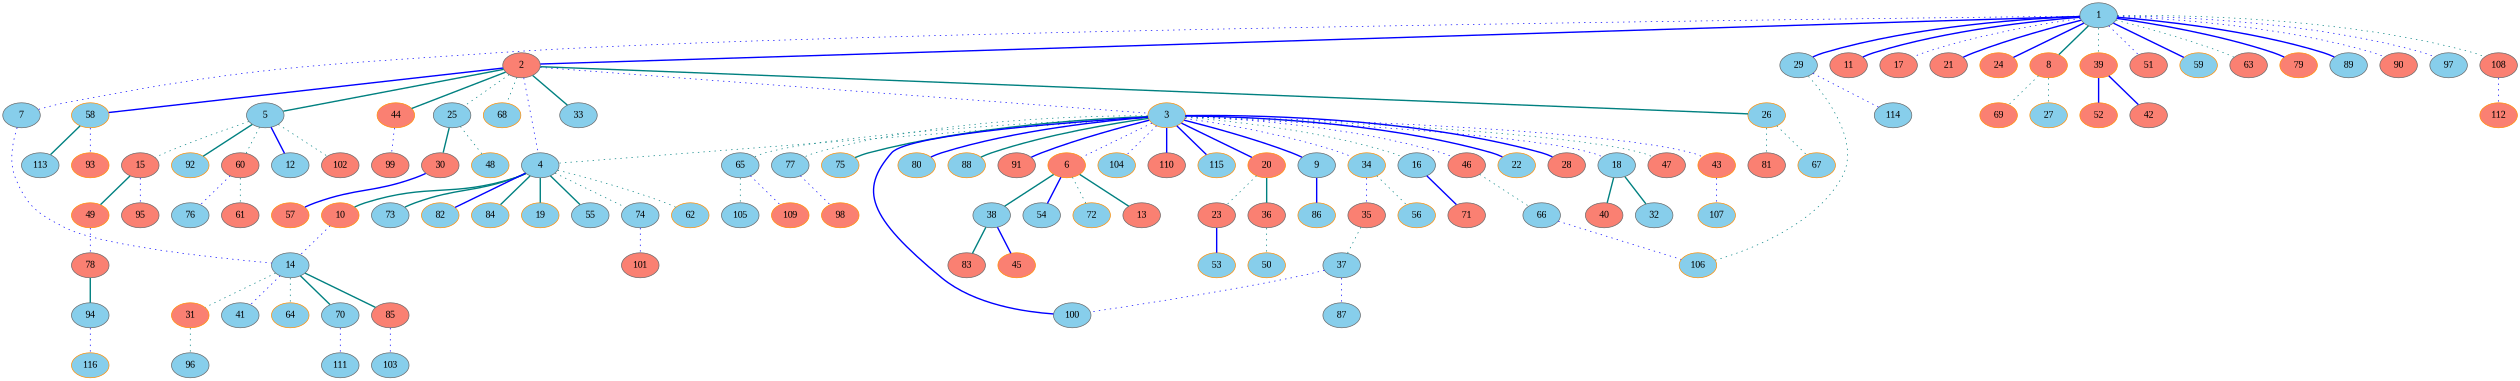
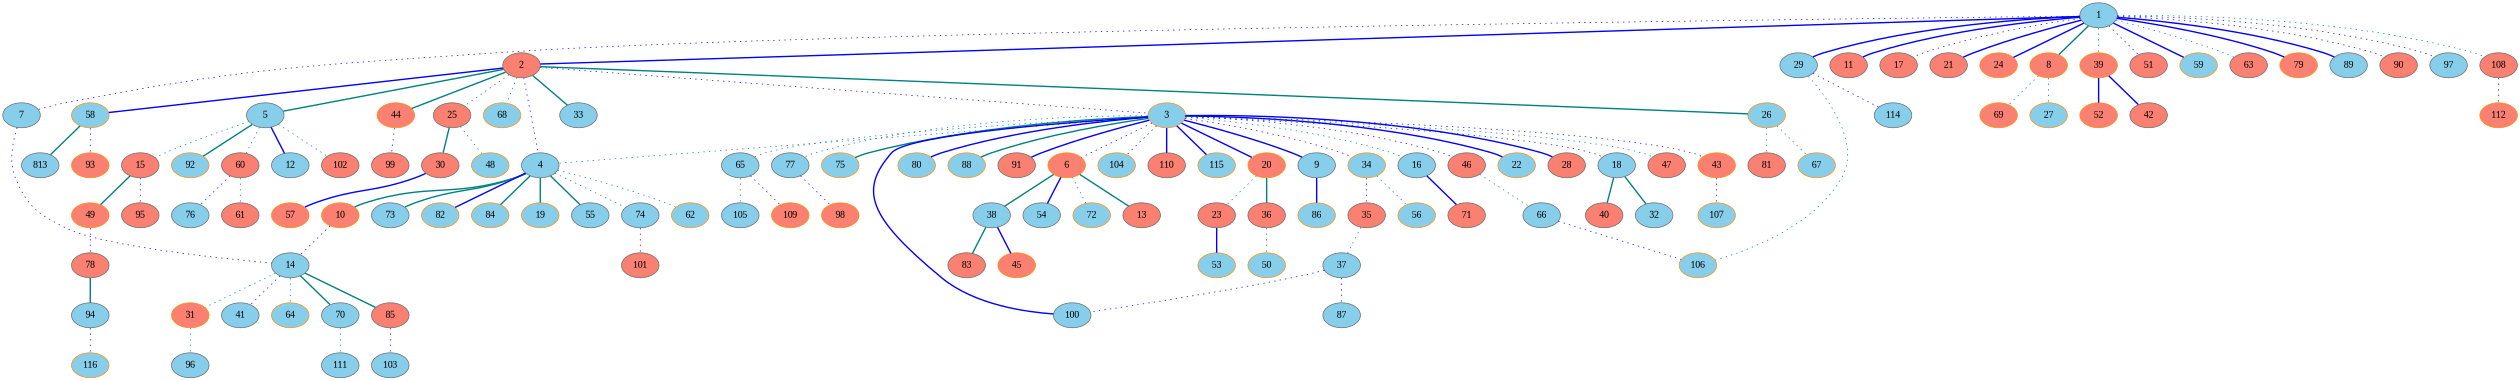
node "25": fillcolor skyblue -> salmon
node "113": label "113" -> "813"
edge "70" -- "111": color blue -> teal
